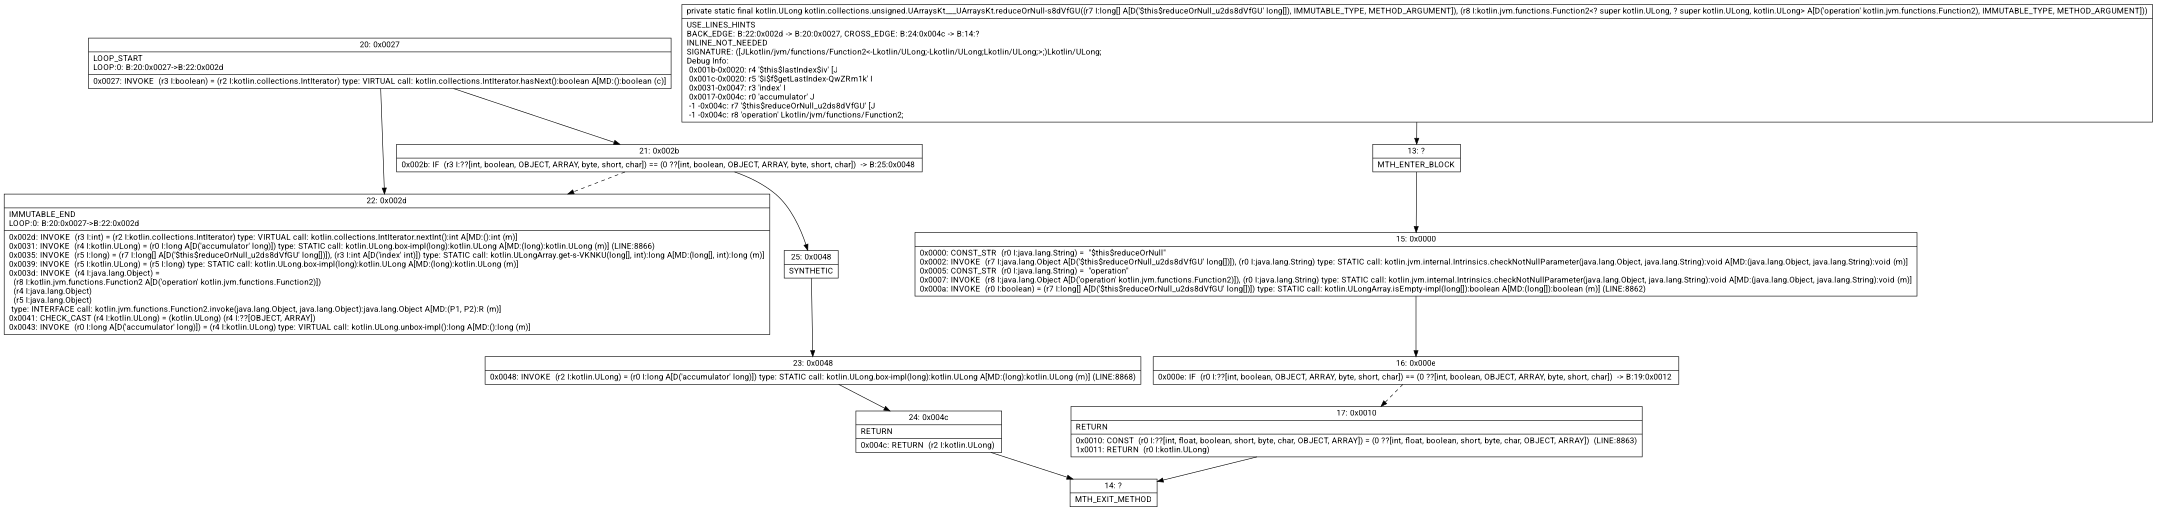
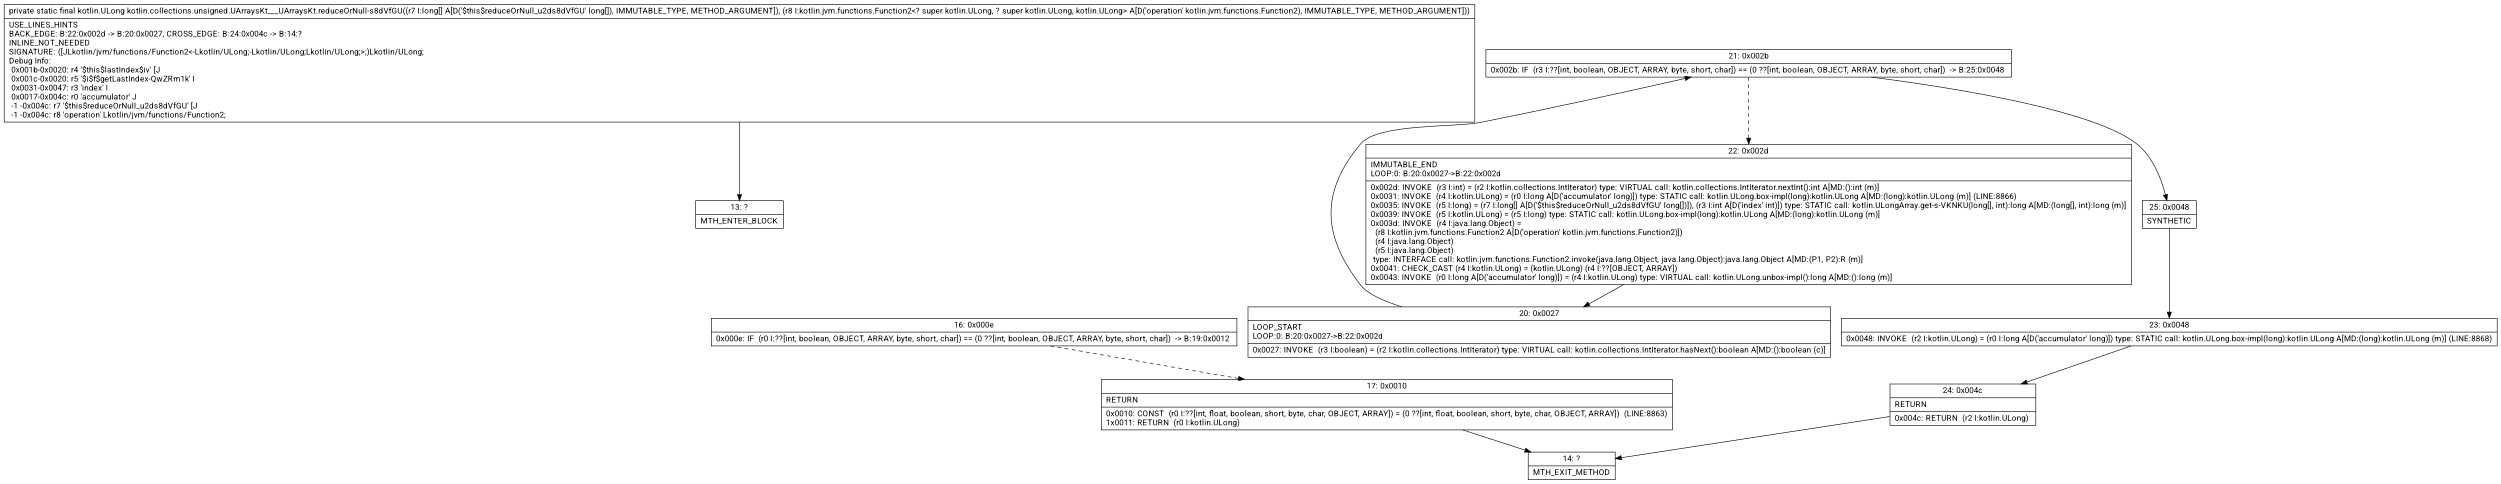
edge "20: 0x0027" -> "22: 0x002d": reversed
node "15: 0x0000": removed
